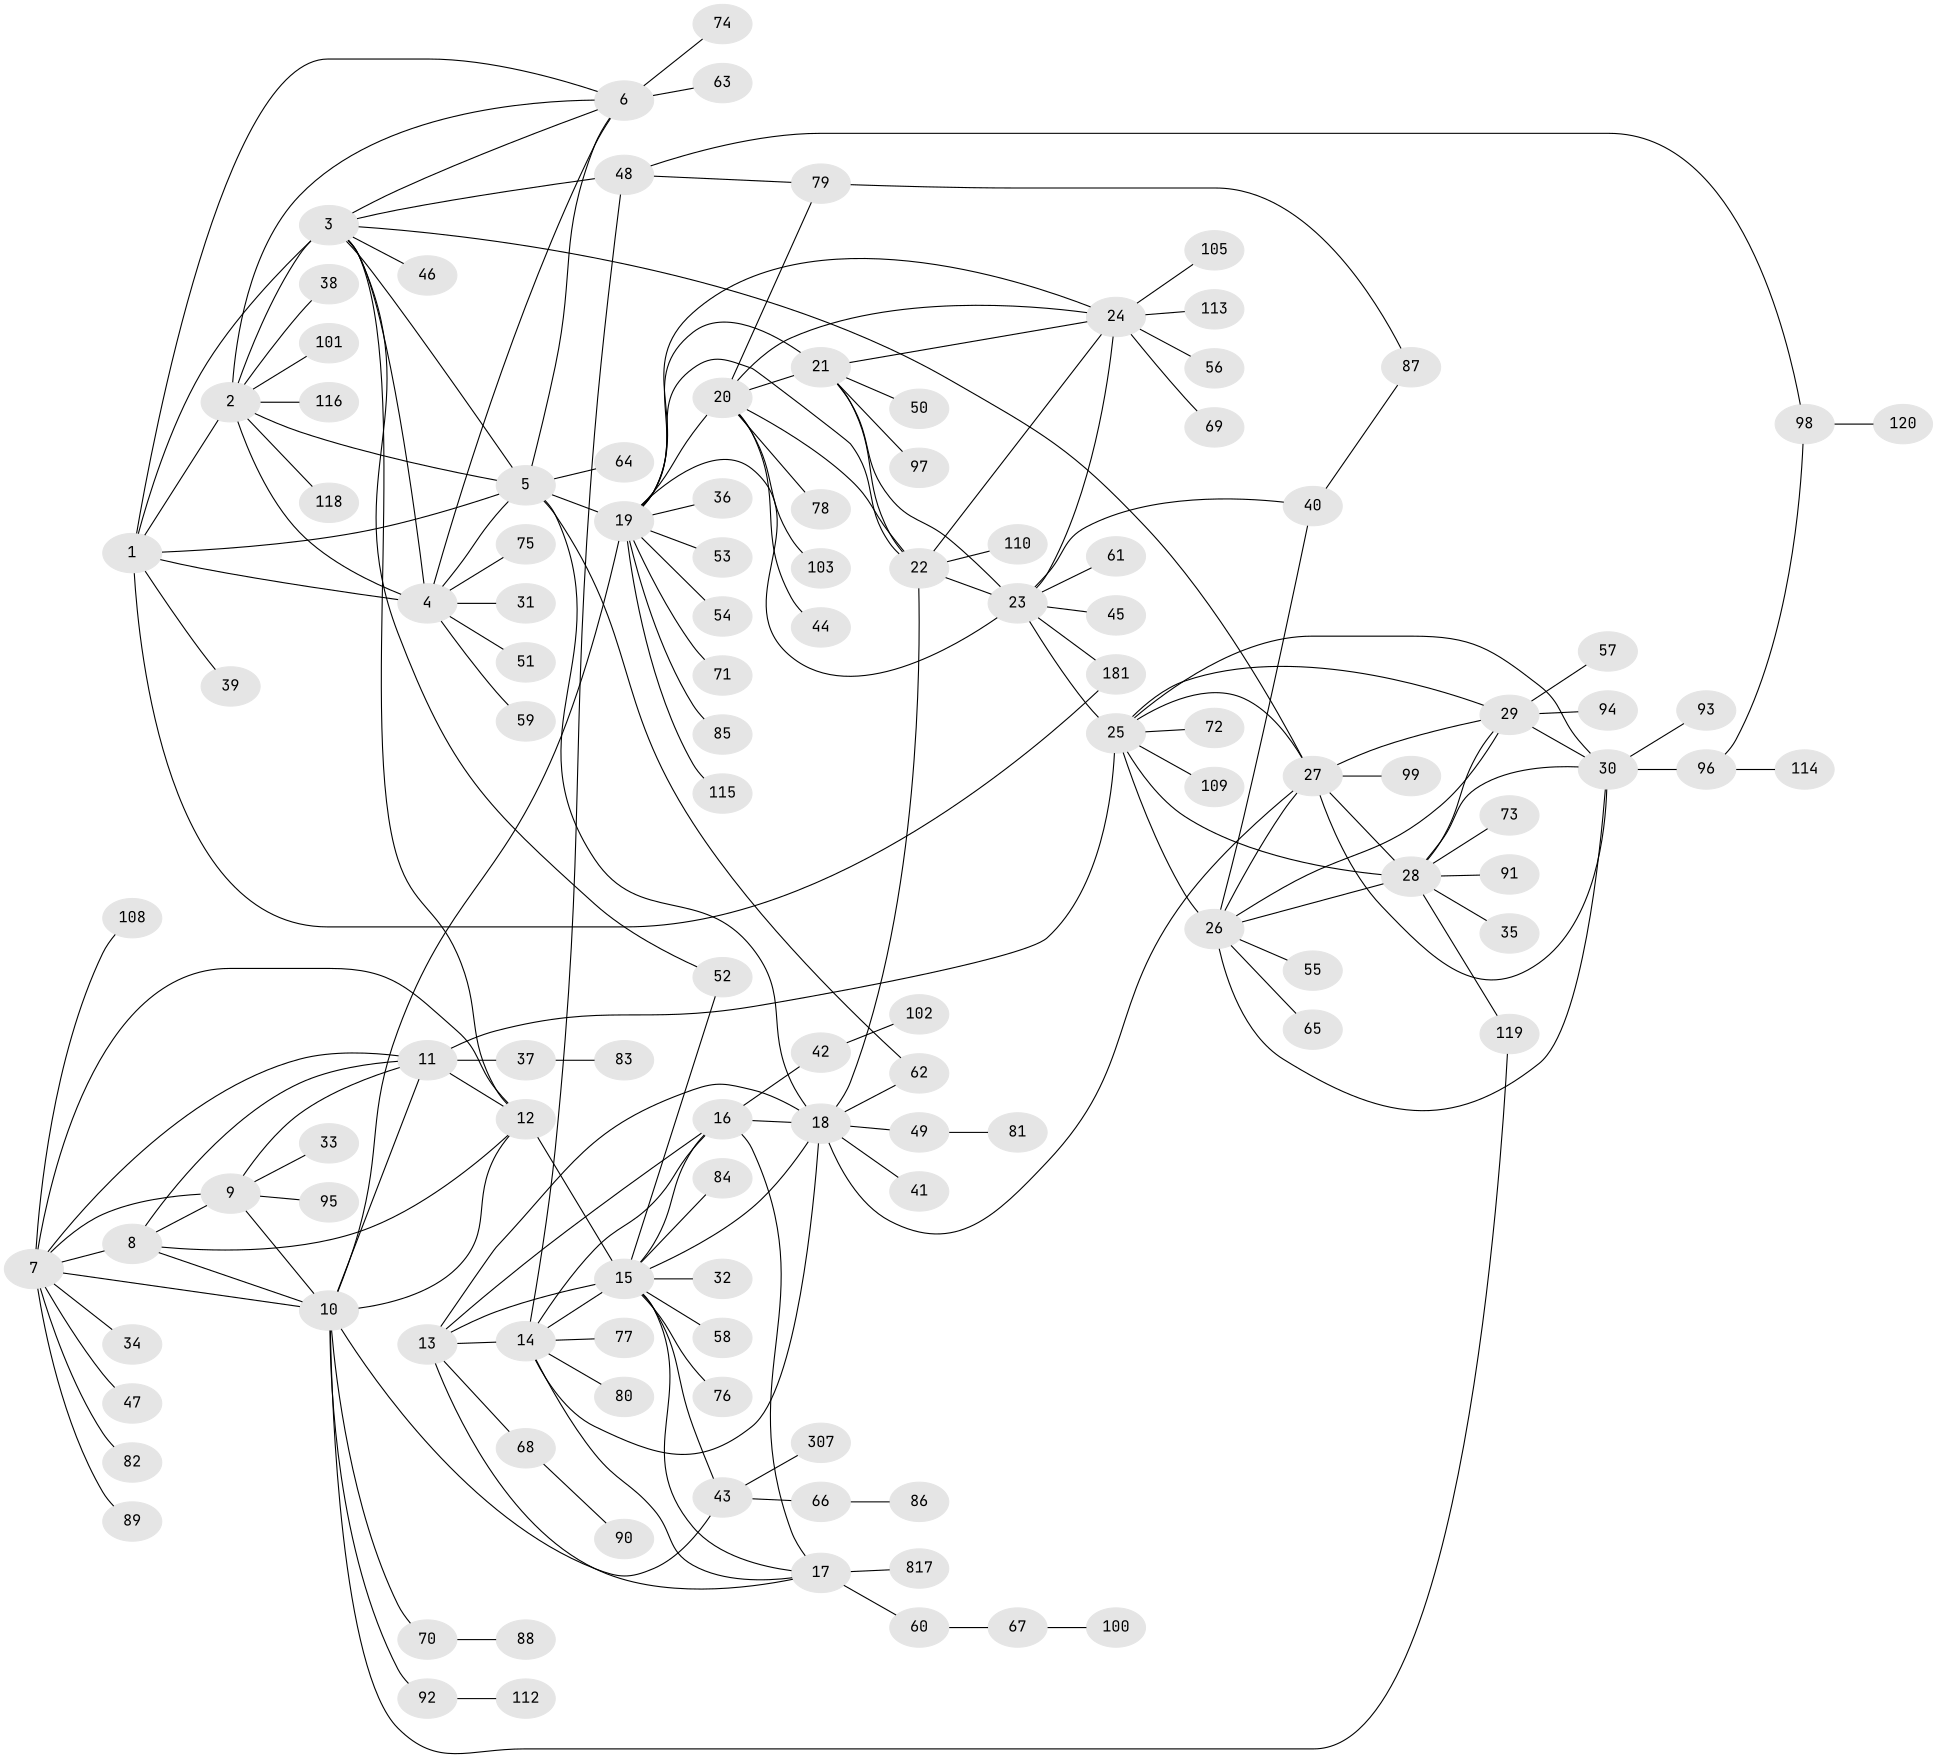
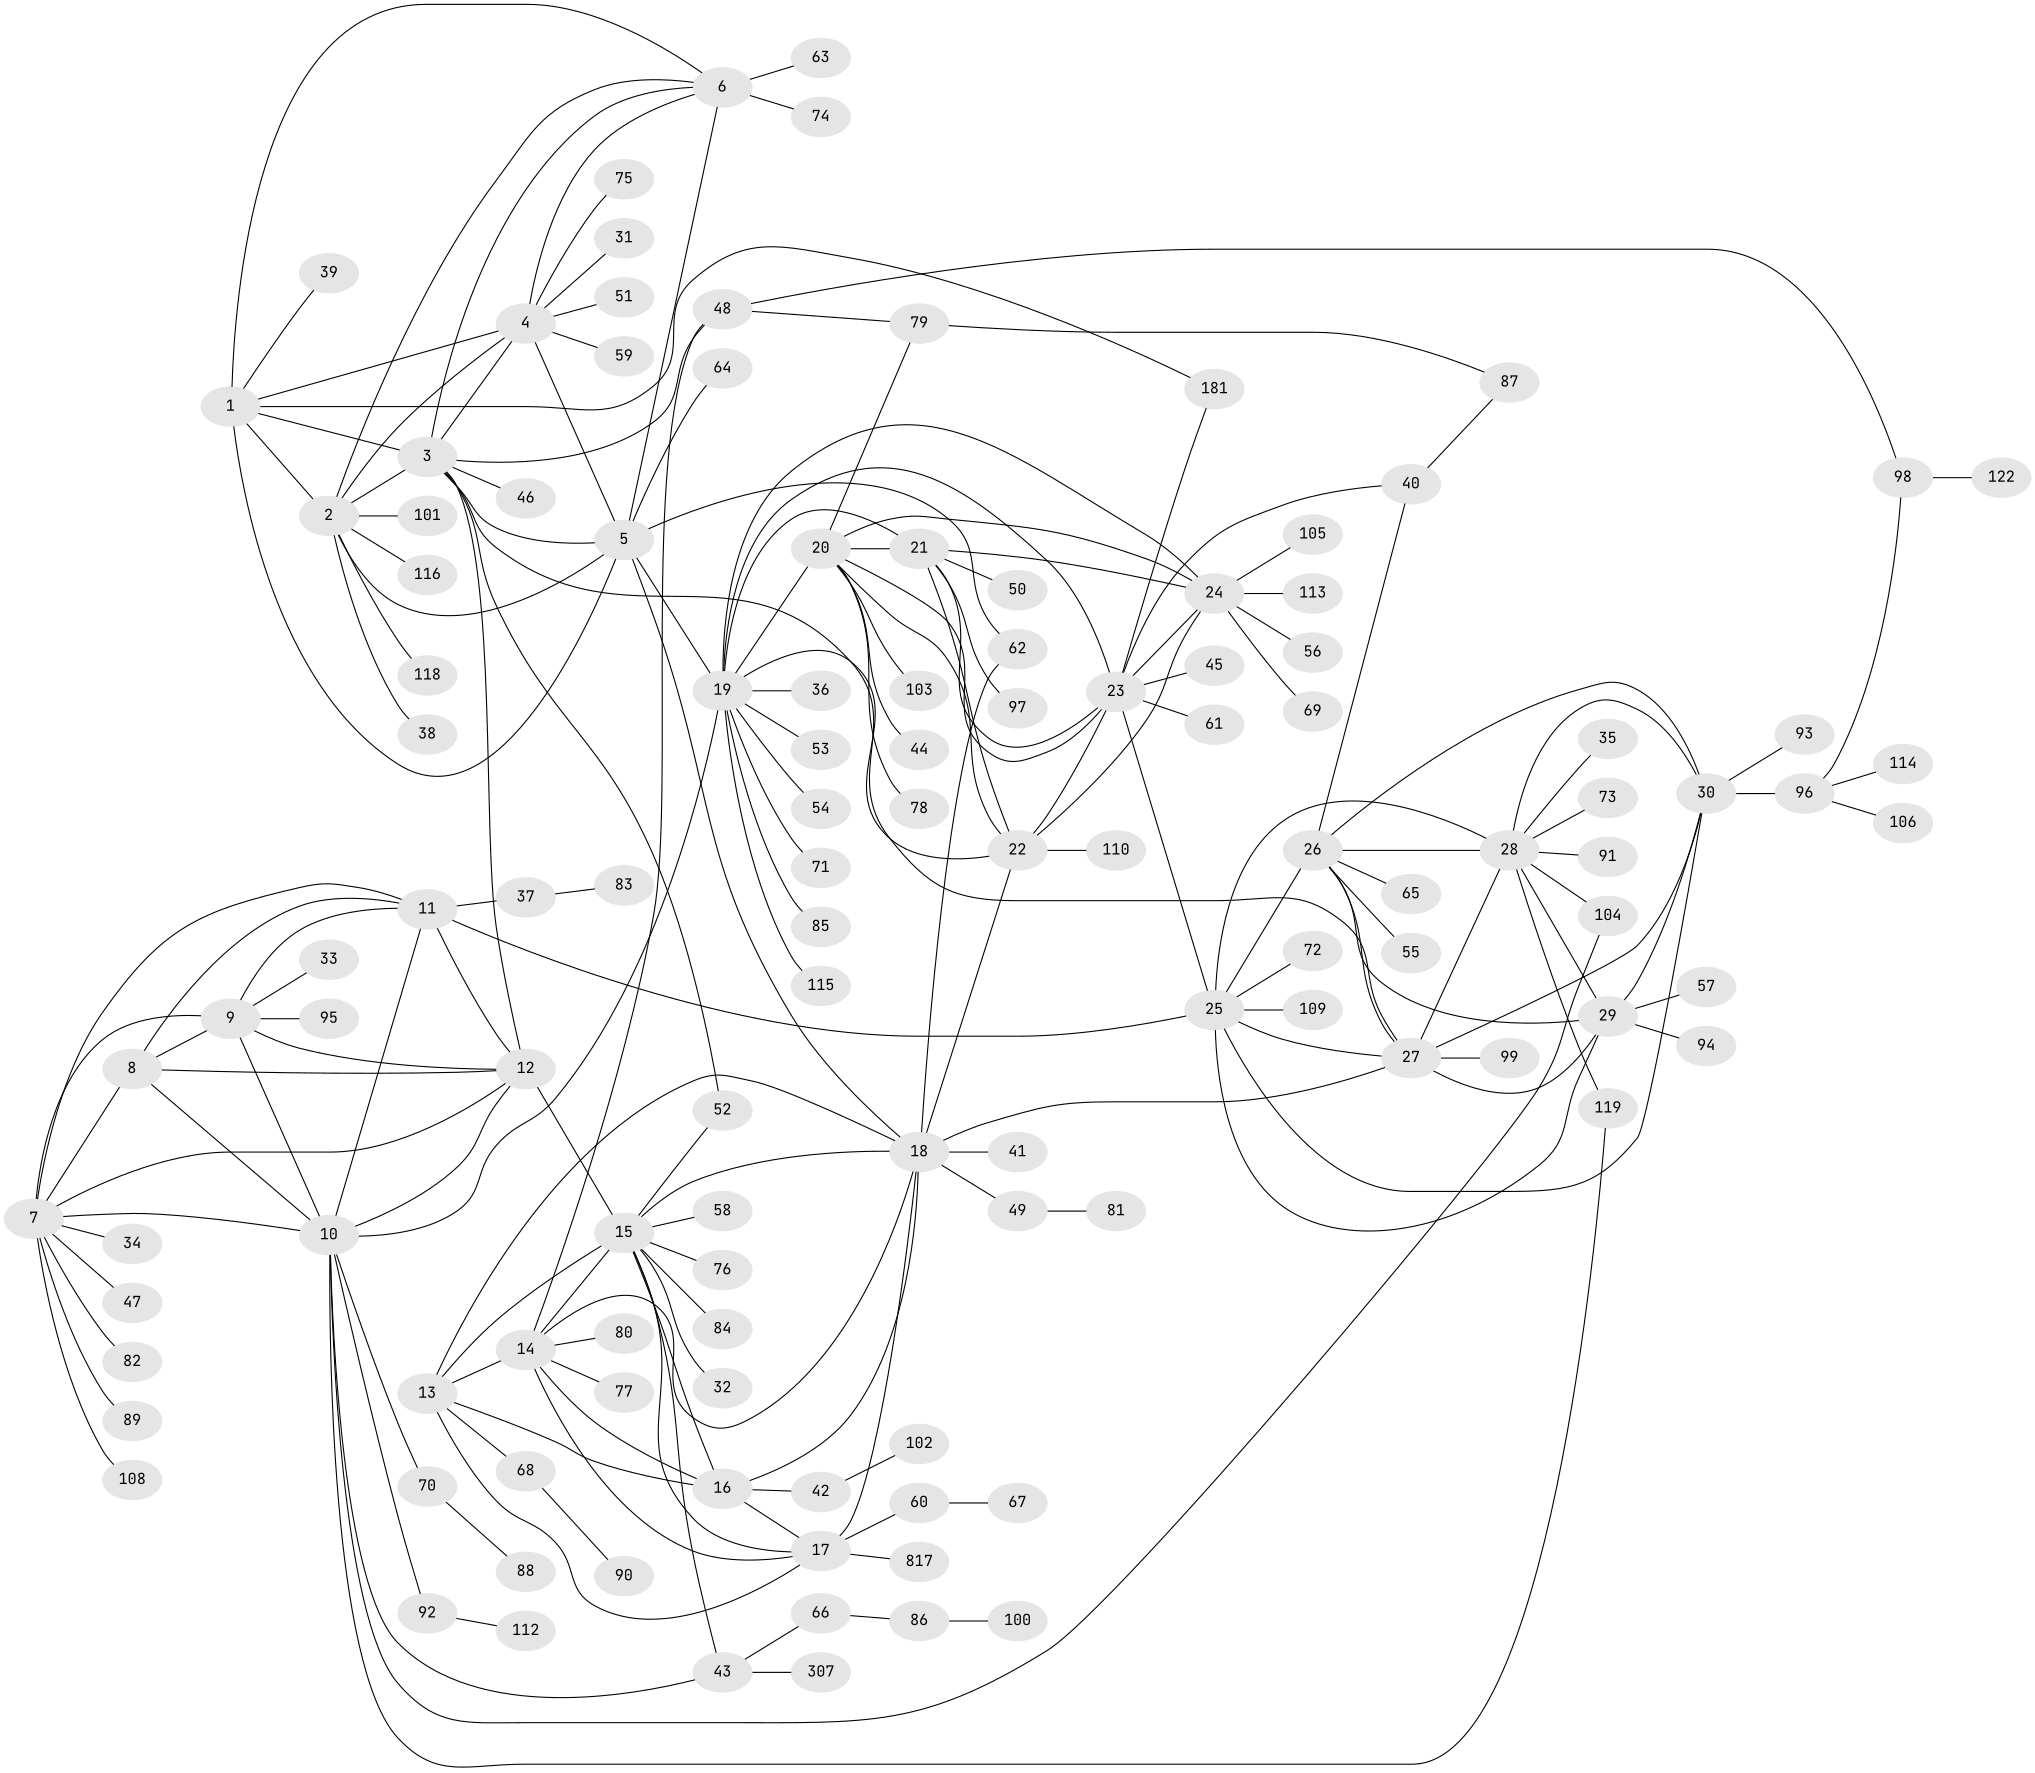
node "120": label "120" -> "122"
edge "20" -- "23": added
node "106": added
node "104": added
edge "9" -- "12": added
edge "18" -- "17": added
edge "67" -- "100": now "86" -- "100"
